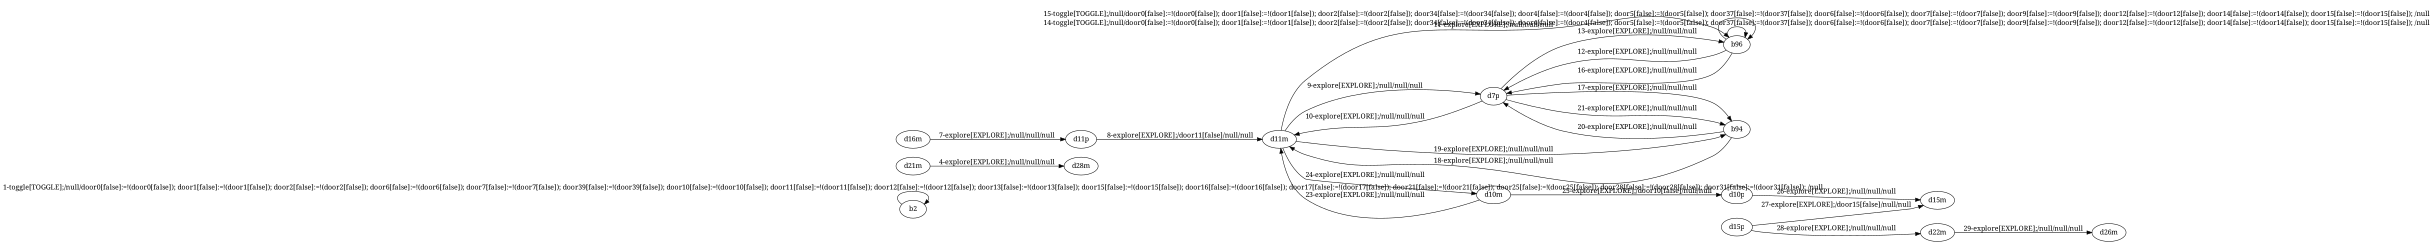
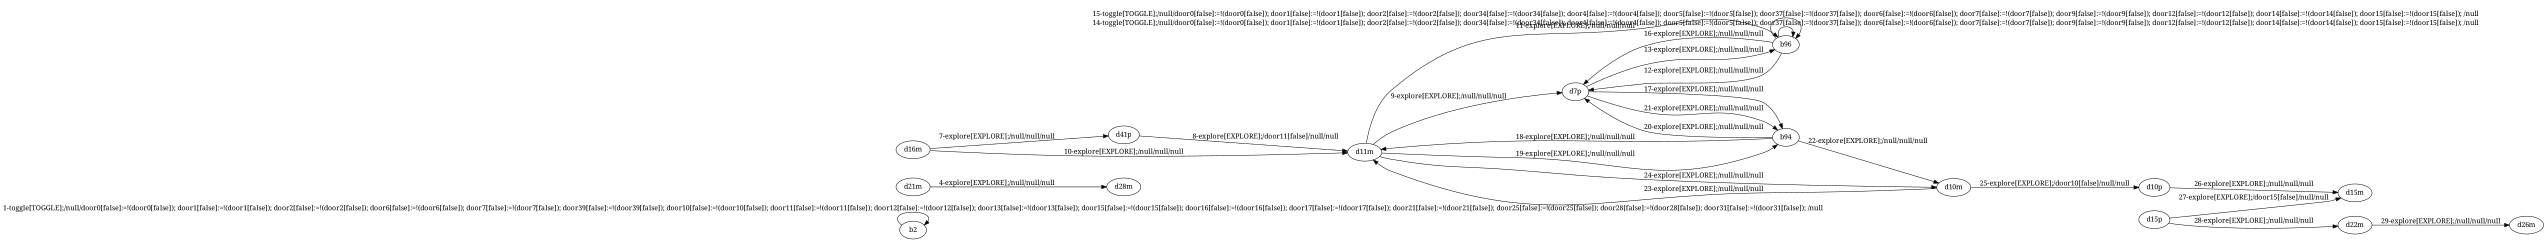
edge "d7p" -> "d11m": now "d16m" -> "d11m"
node "d11p": label "d11p" -> "d41p"
edge "b94" -> "d10m": added, label "22-explore[EXPLORE];/null/null/null"
